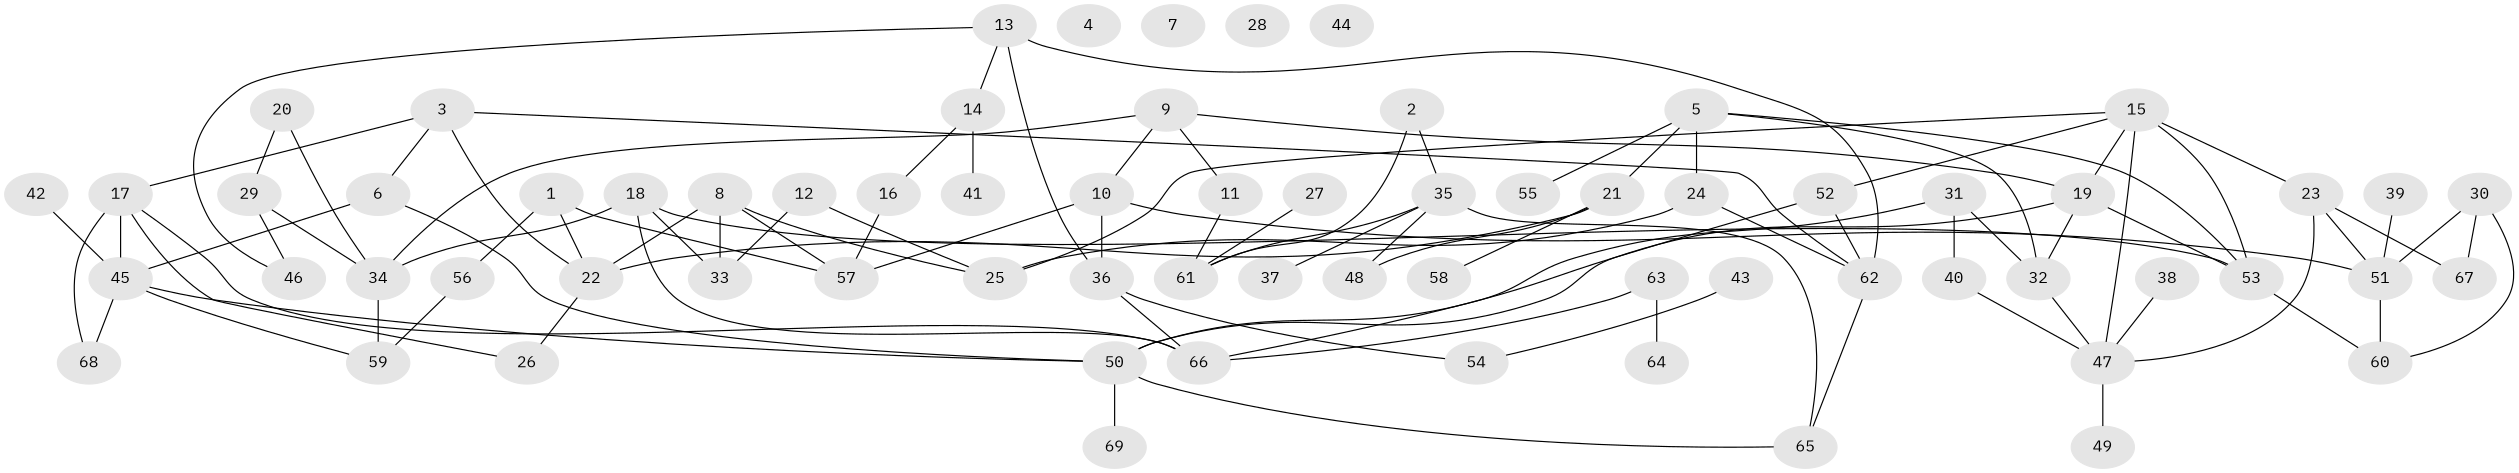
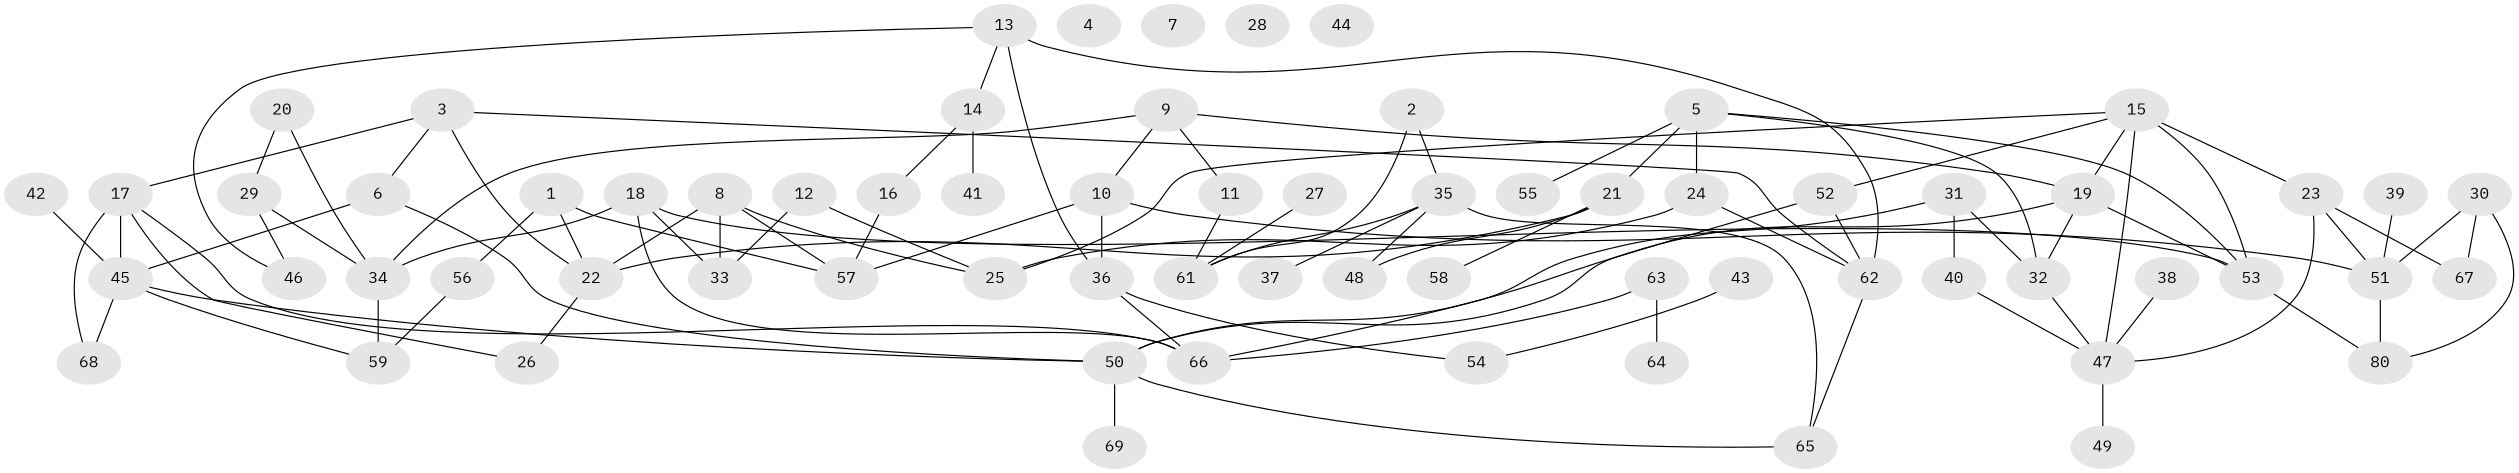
node "60": label "60" -> "80"
